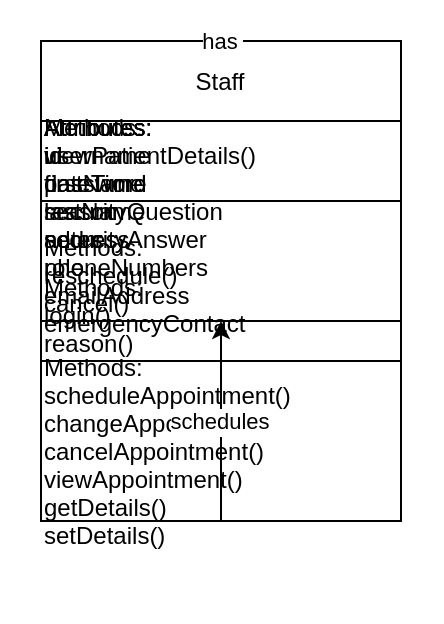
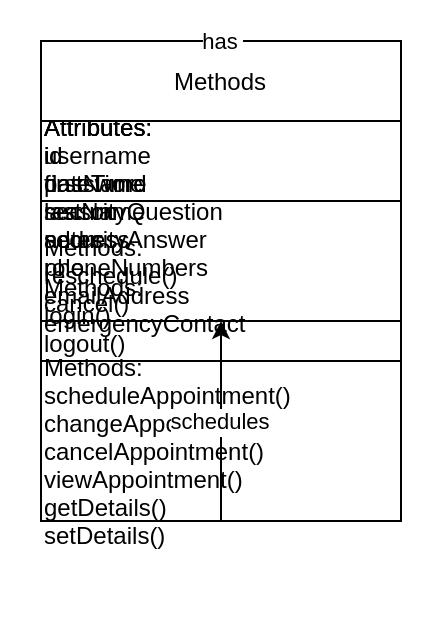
node "Staff": label "Staff" -> "Methods"
node "Methods: viewPatientDetails()": removed
node "Methods: login() reason()": label "Methods: login() reason()" -> "Methods: login() logout()"
